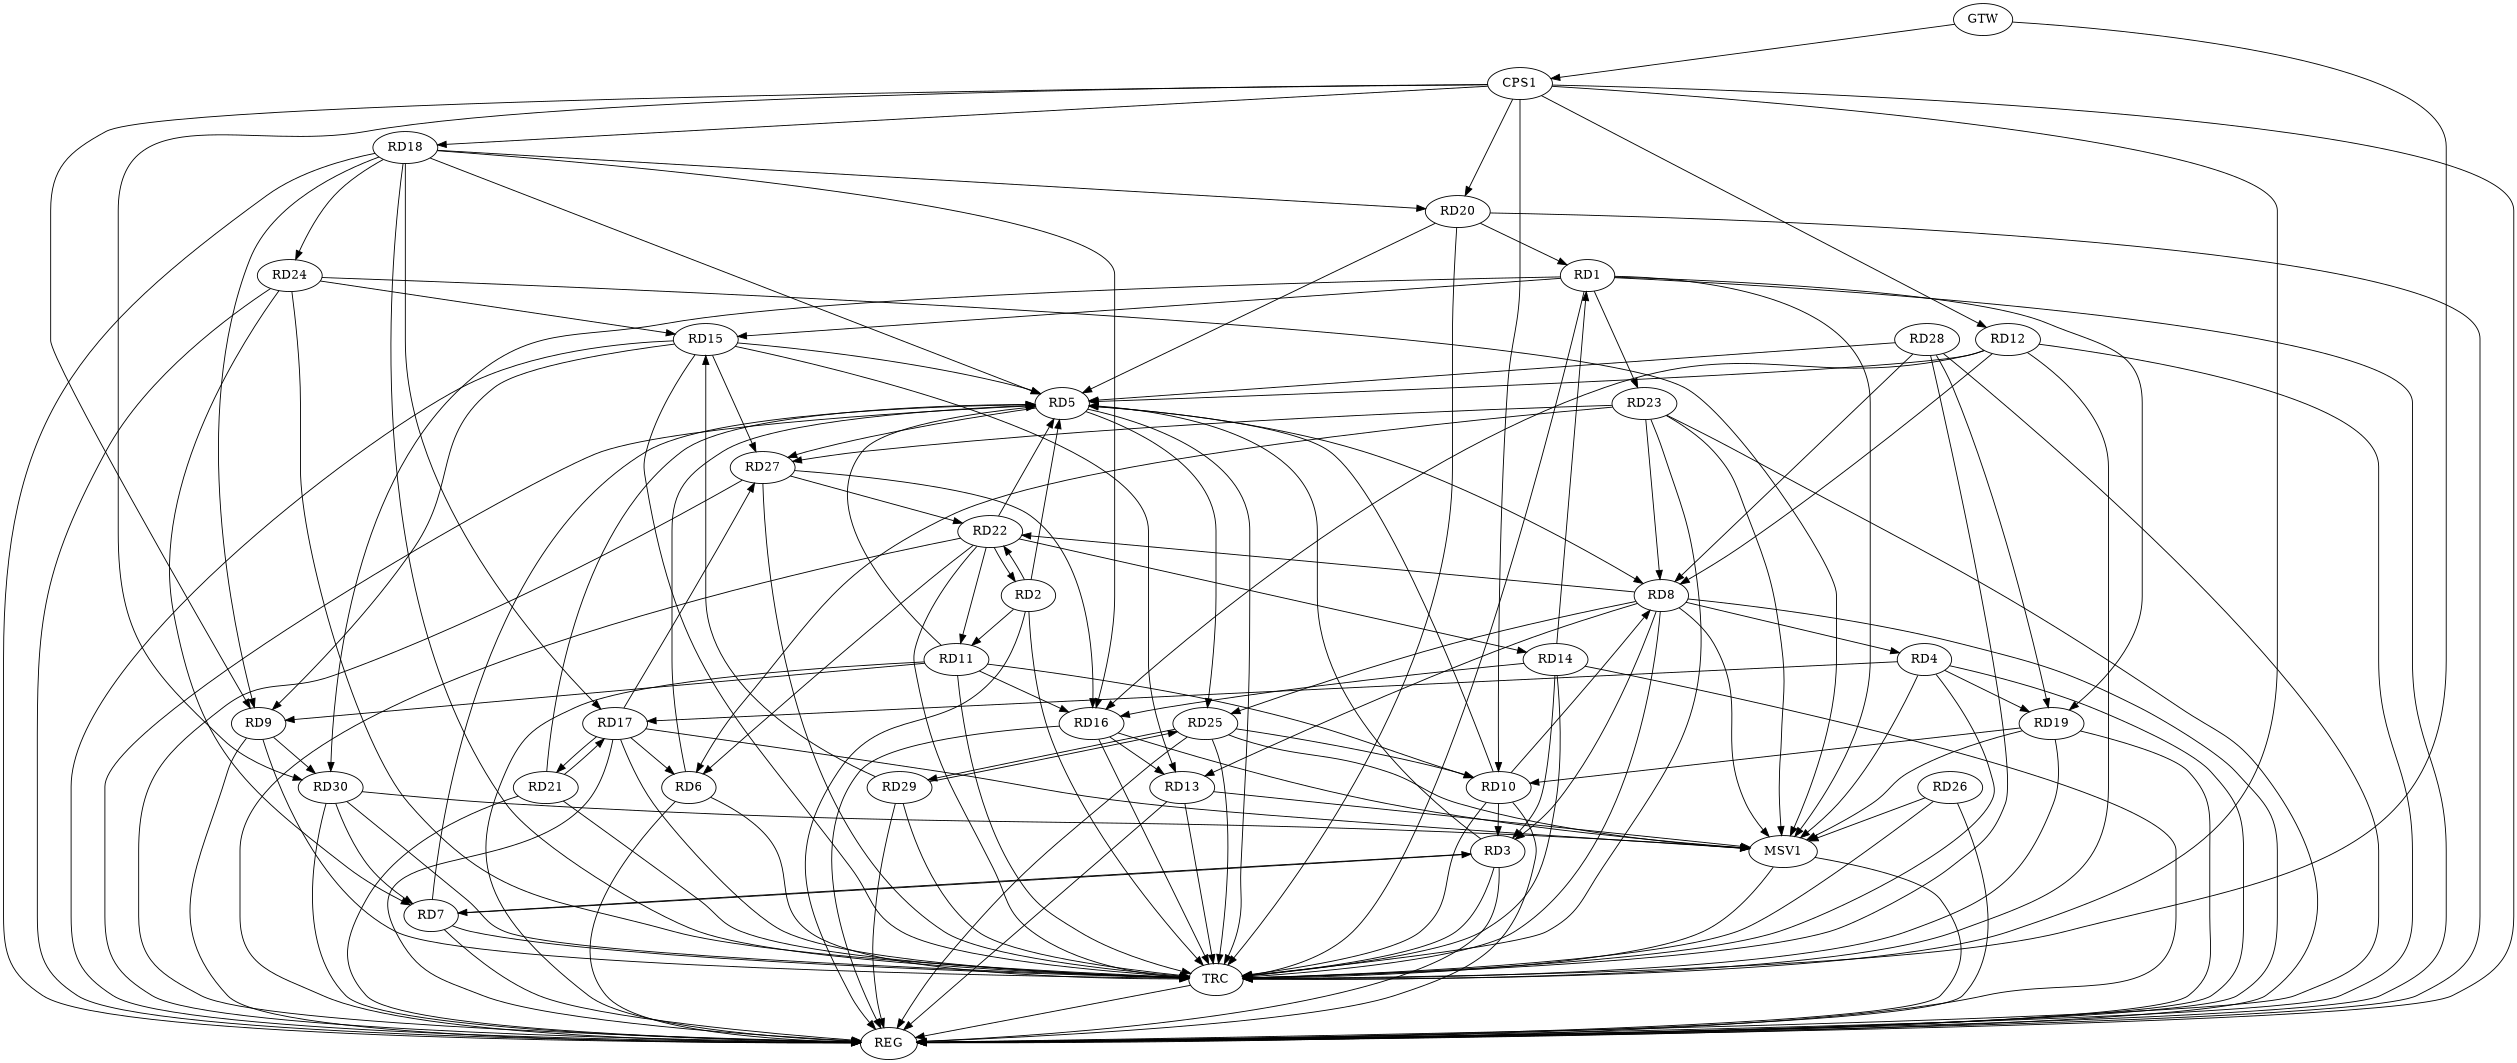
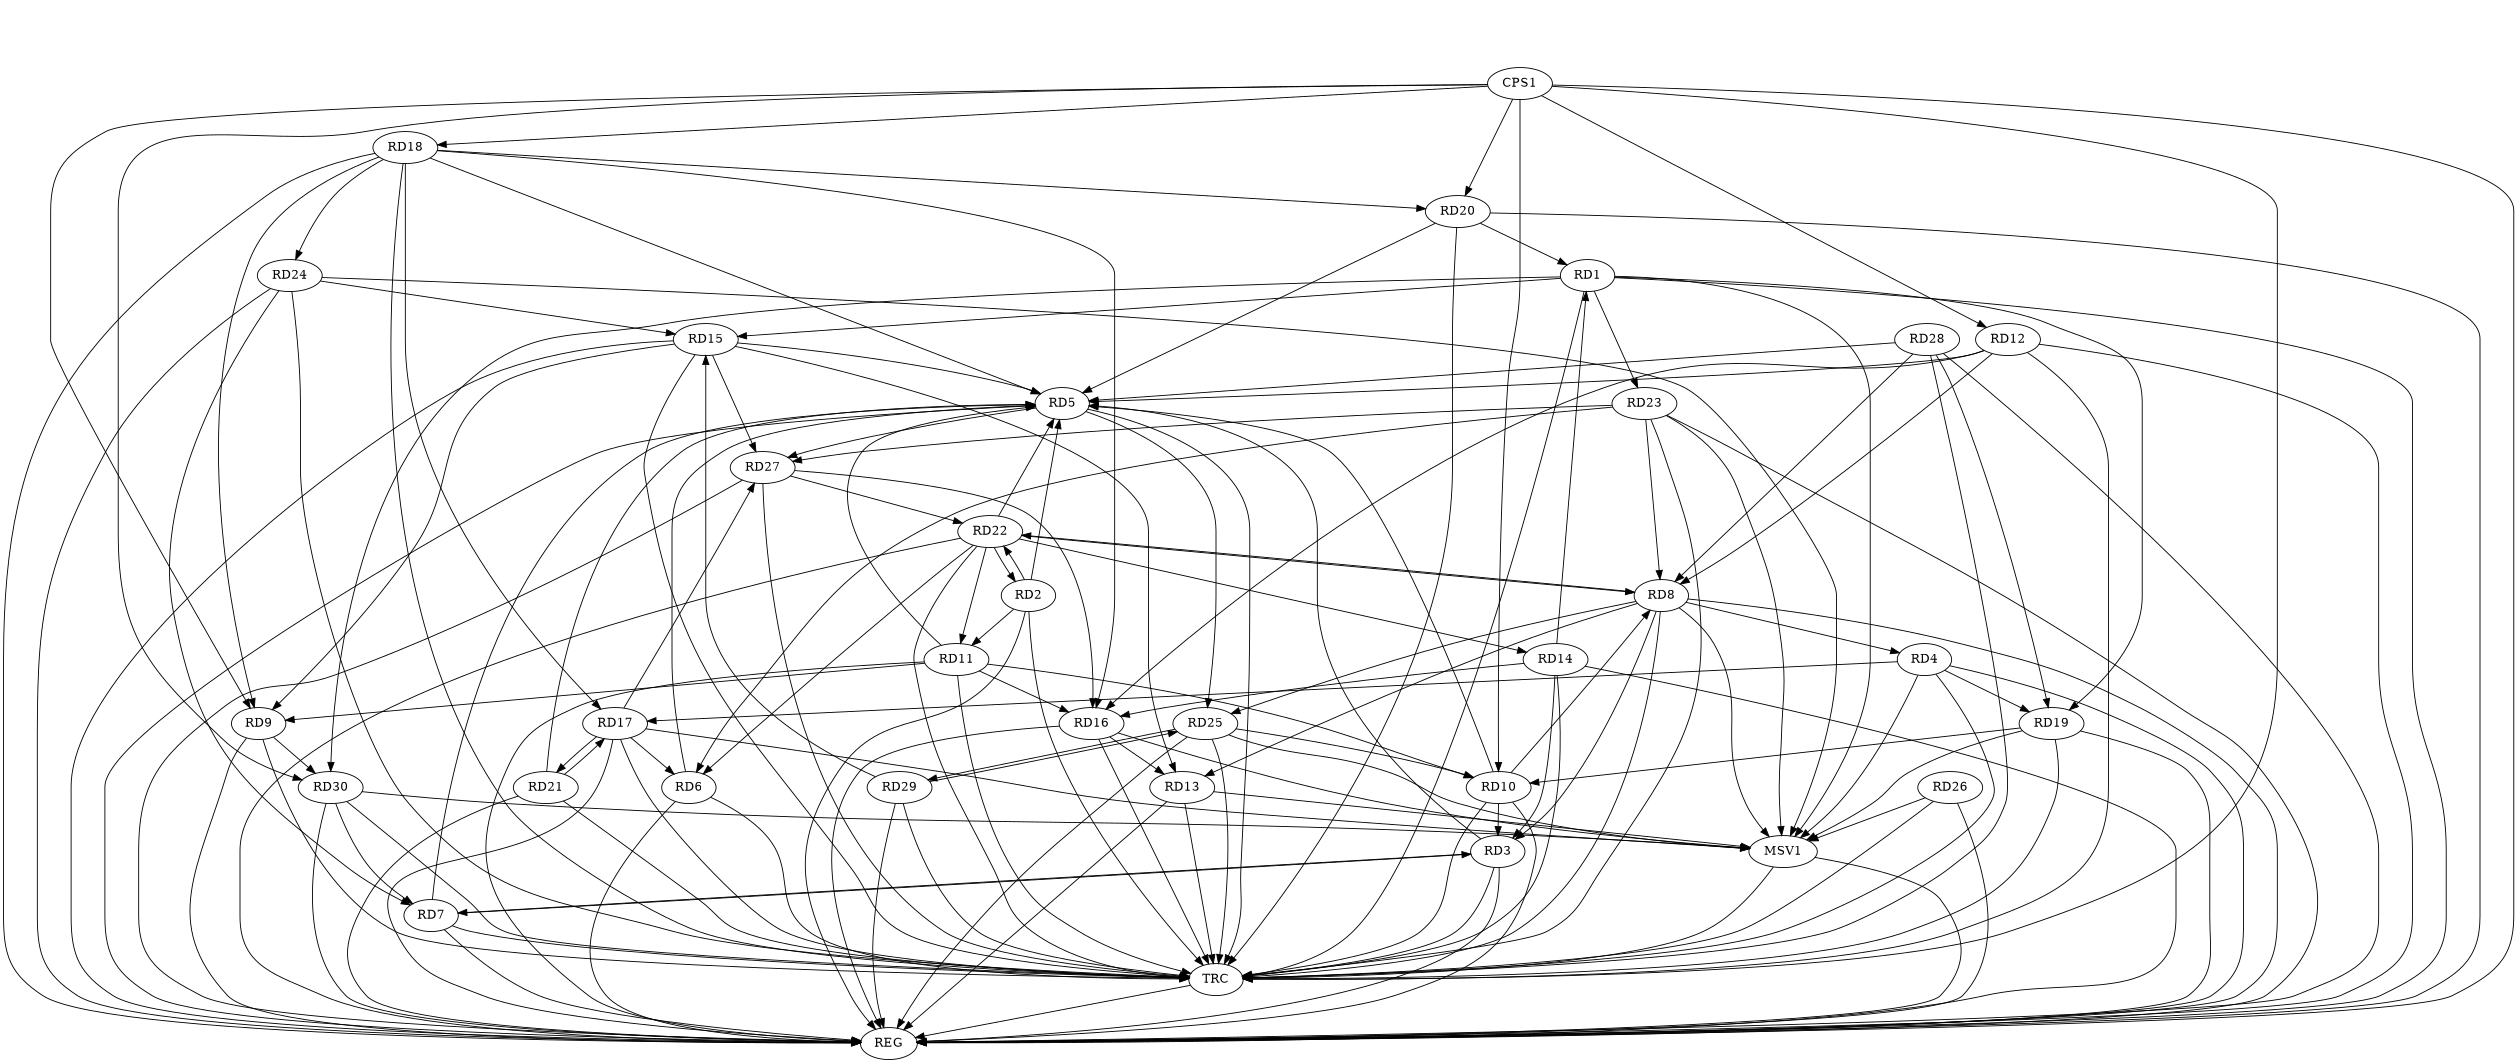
node "GTW": removed
edge "RD5" -> "RD8": now "RD22" -> "RD8"
